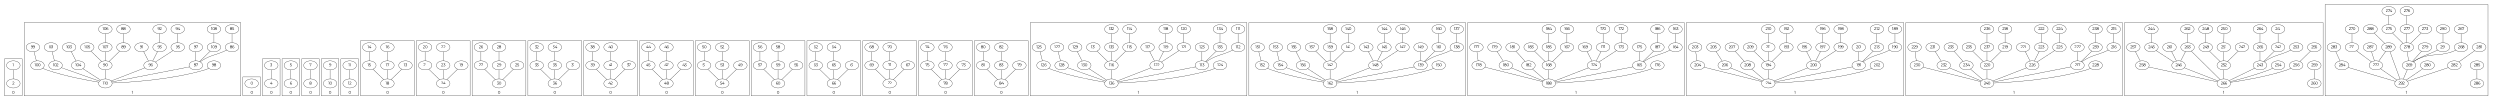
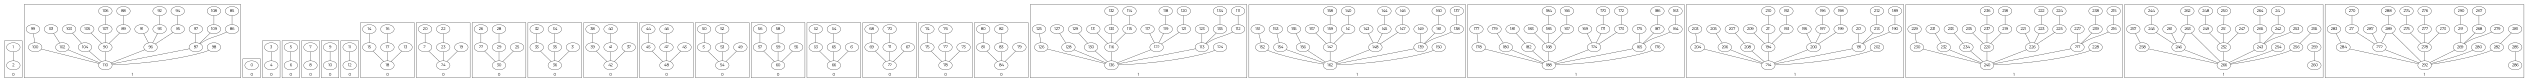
edge "278" -- "269": now "278" -- "292"
